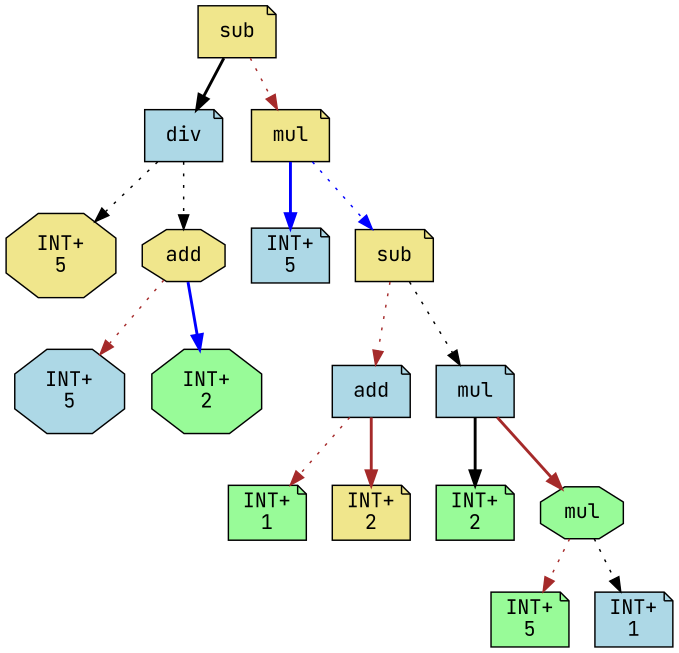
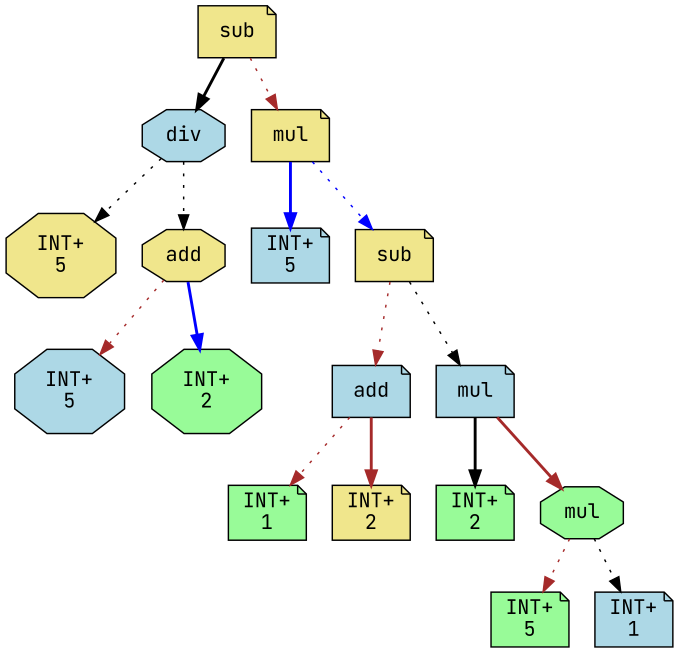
node "div": shape note -> octagon
